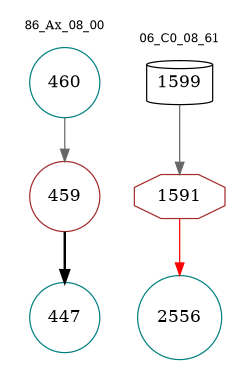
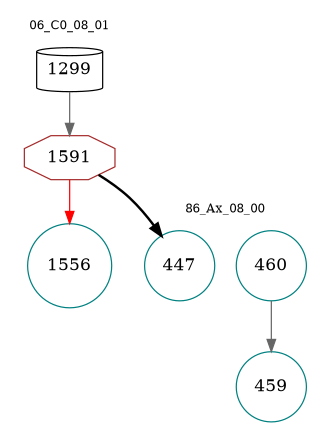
cluster "06_C0_08_61": label "06_C0_08_61" -> "06_C0_08_01"
node "1599": label "1599" -> "1299"
node "459": color brown -> teal
edge "459" -> "447": now "1591" -> "447"
node "2556": label "2556" -> "1556"
